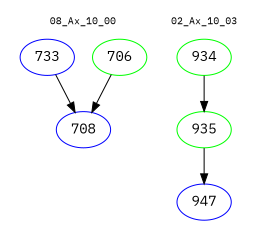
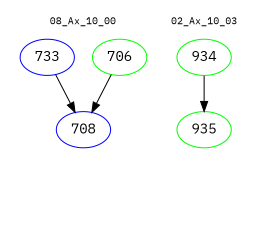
node "947": removed
